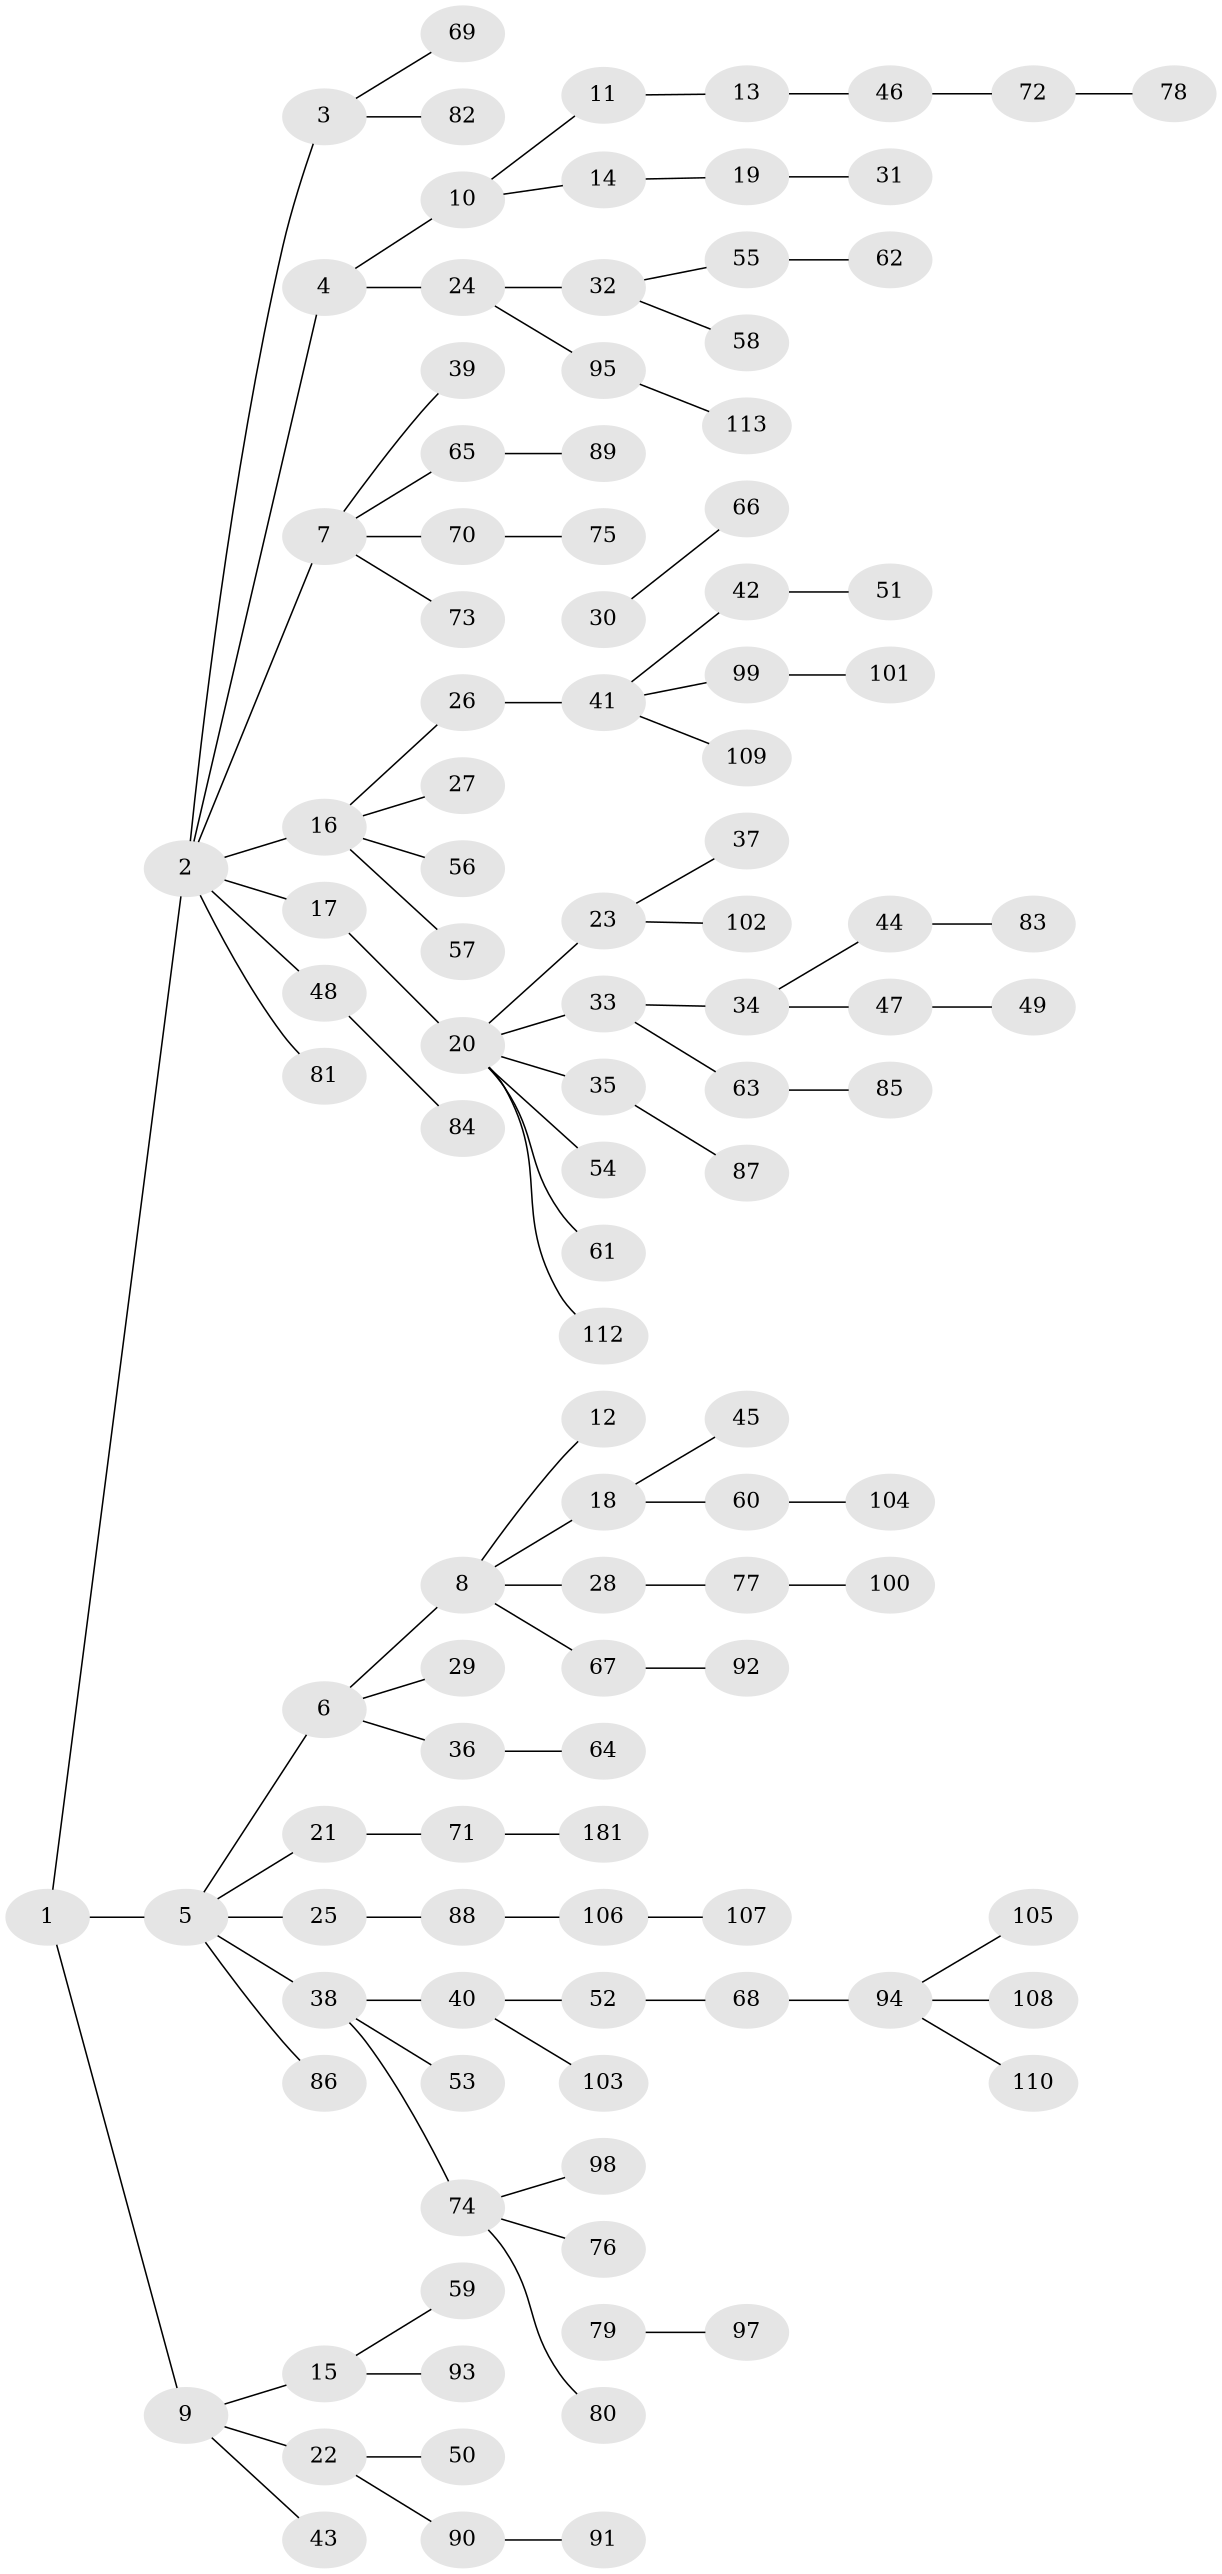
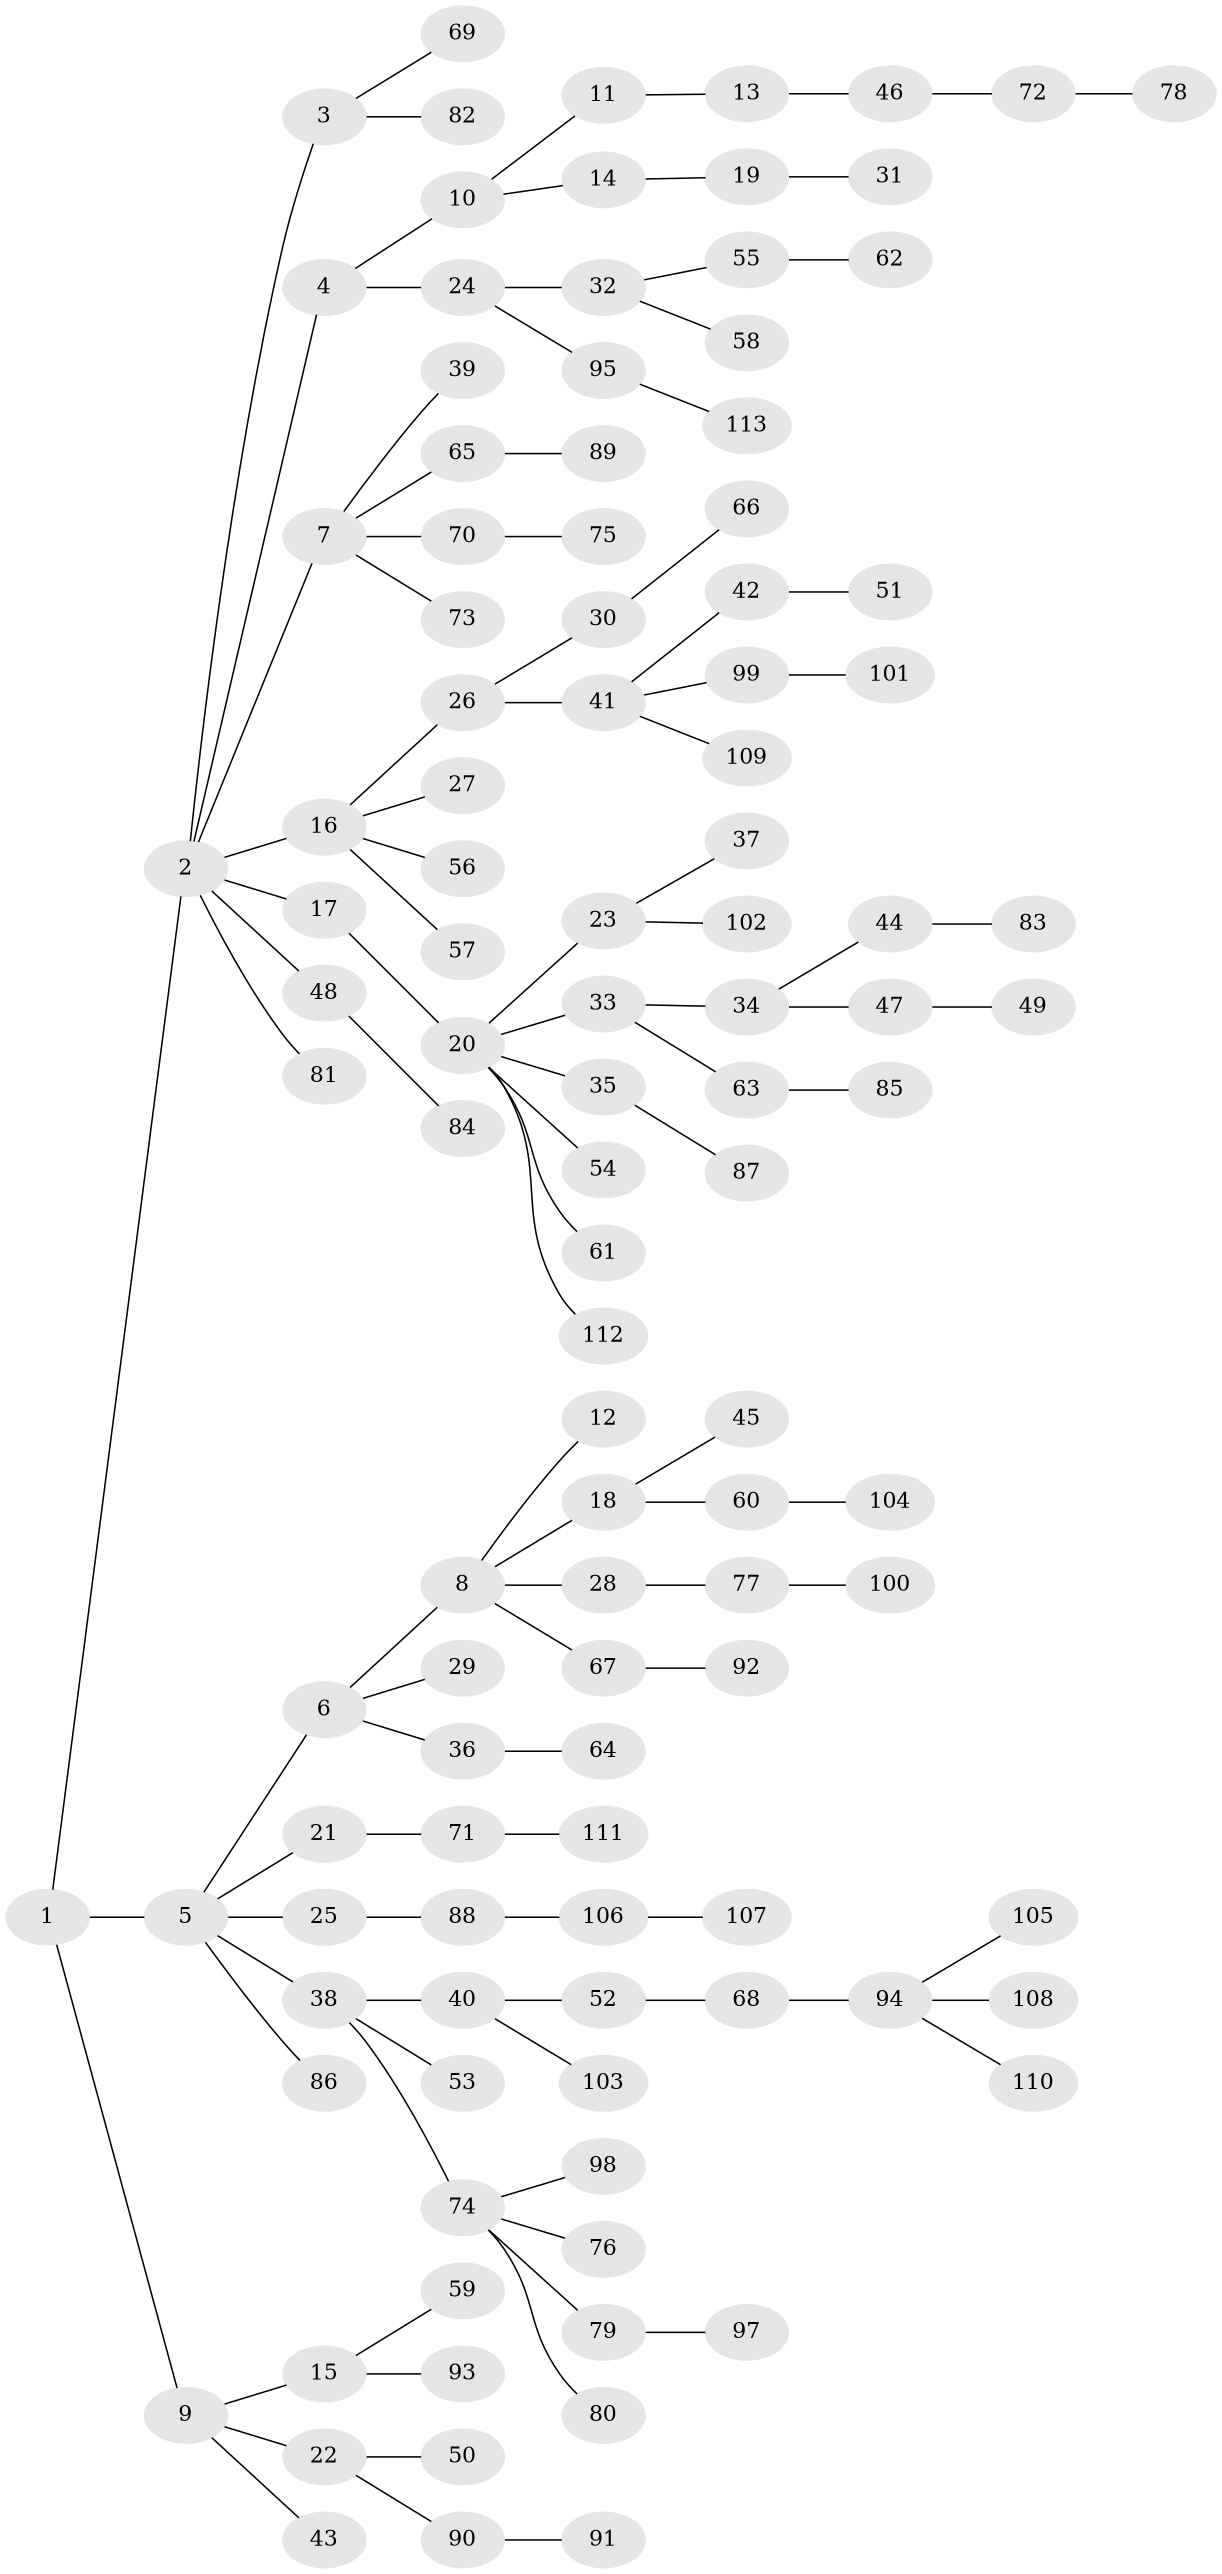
edge "30" -- "26": added
node "181": label "181" -> "111"
edge "74" -- "79": added
